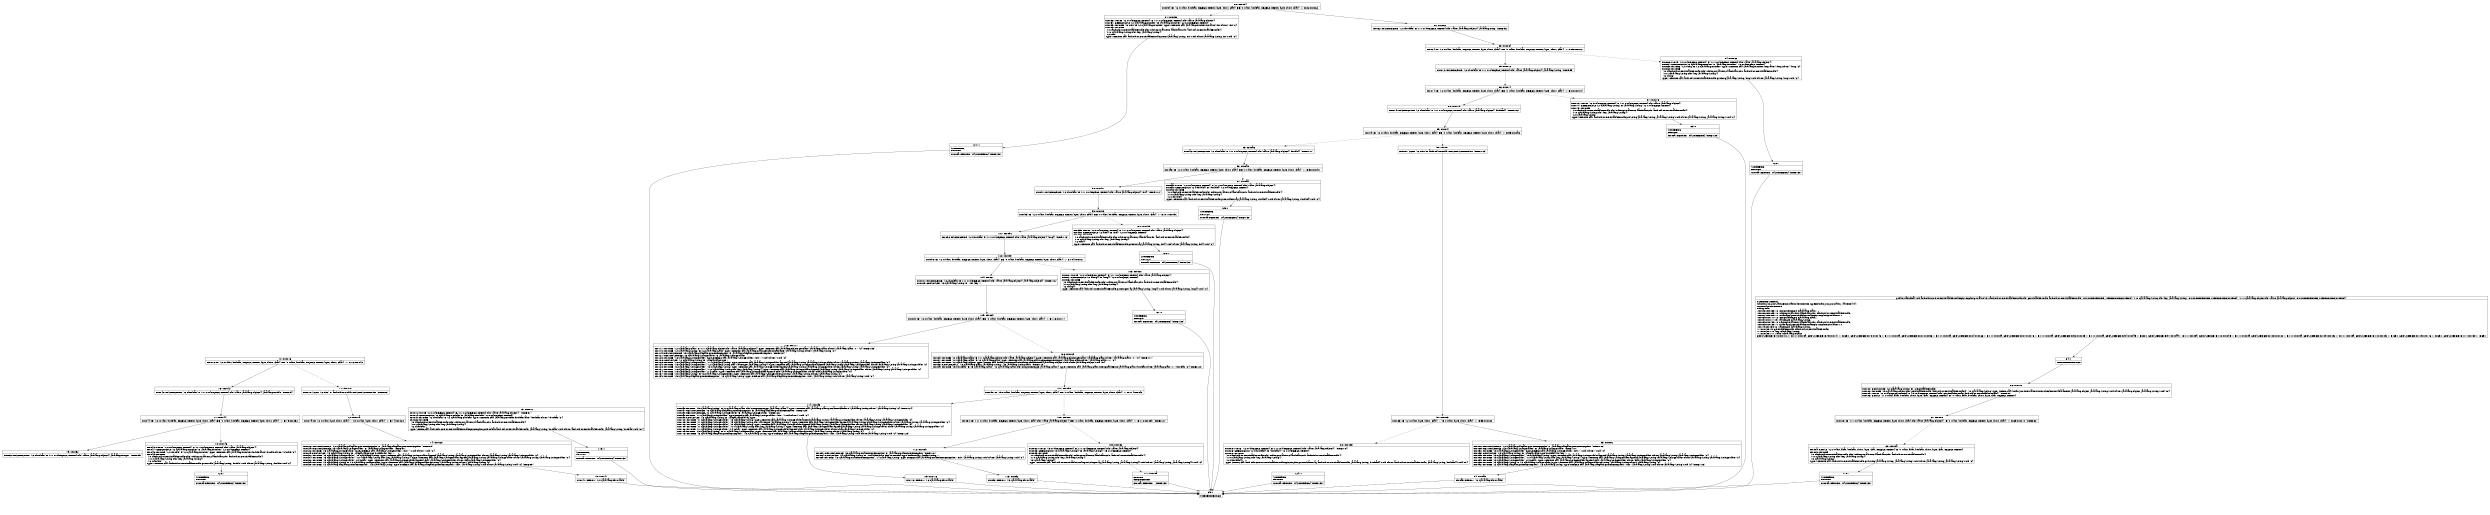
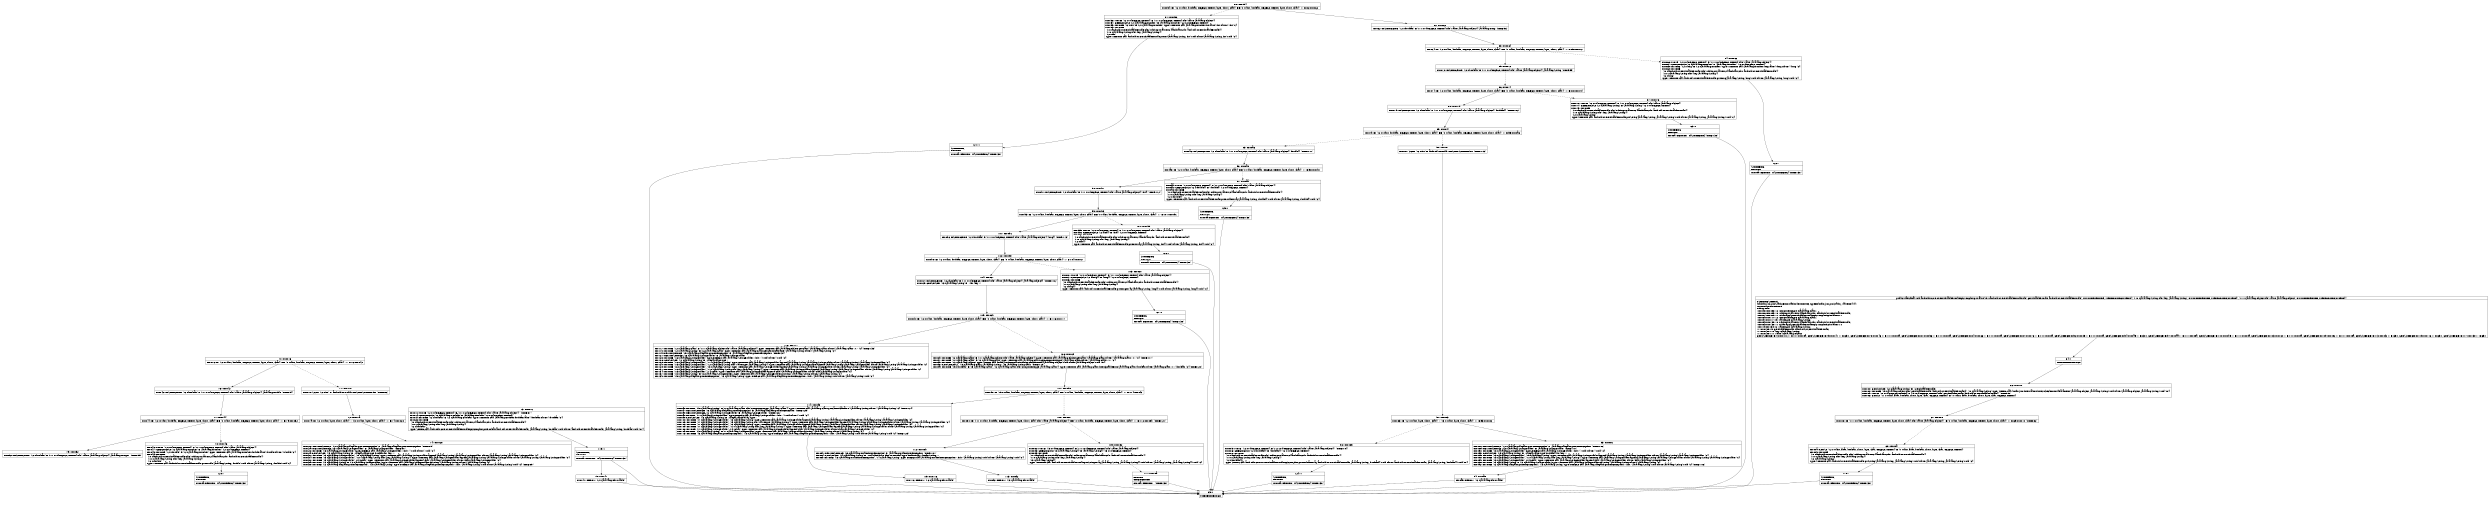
edge "92: 0x0085" -> "124: ?": added
edge "74: 0x0028" -> "75: 0x0041": now "119: ?" -> "75: 0x0041"
